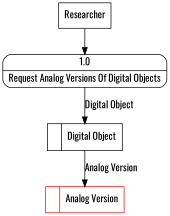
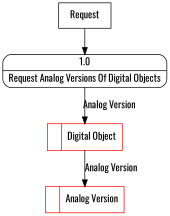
node "Researcher": label "Researcher" -> "Request"
edge "1.0" -> "Digital Object": label "Digital Object" -> "Analog Version"
node "Digital Object": color black -> red
